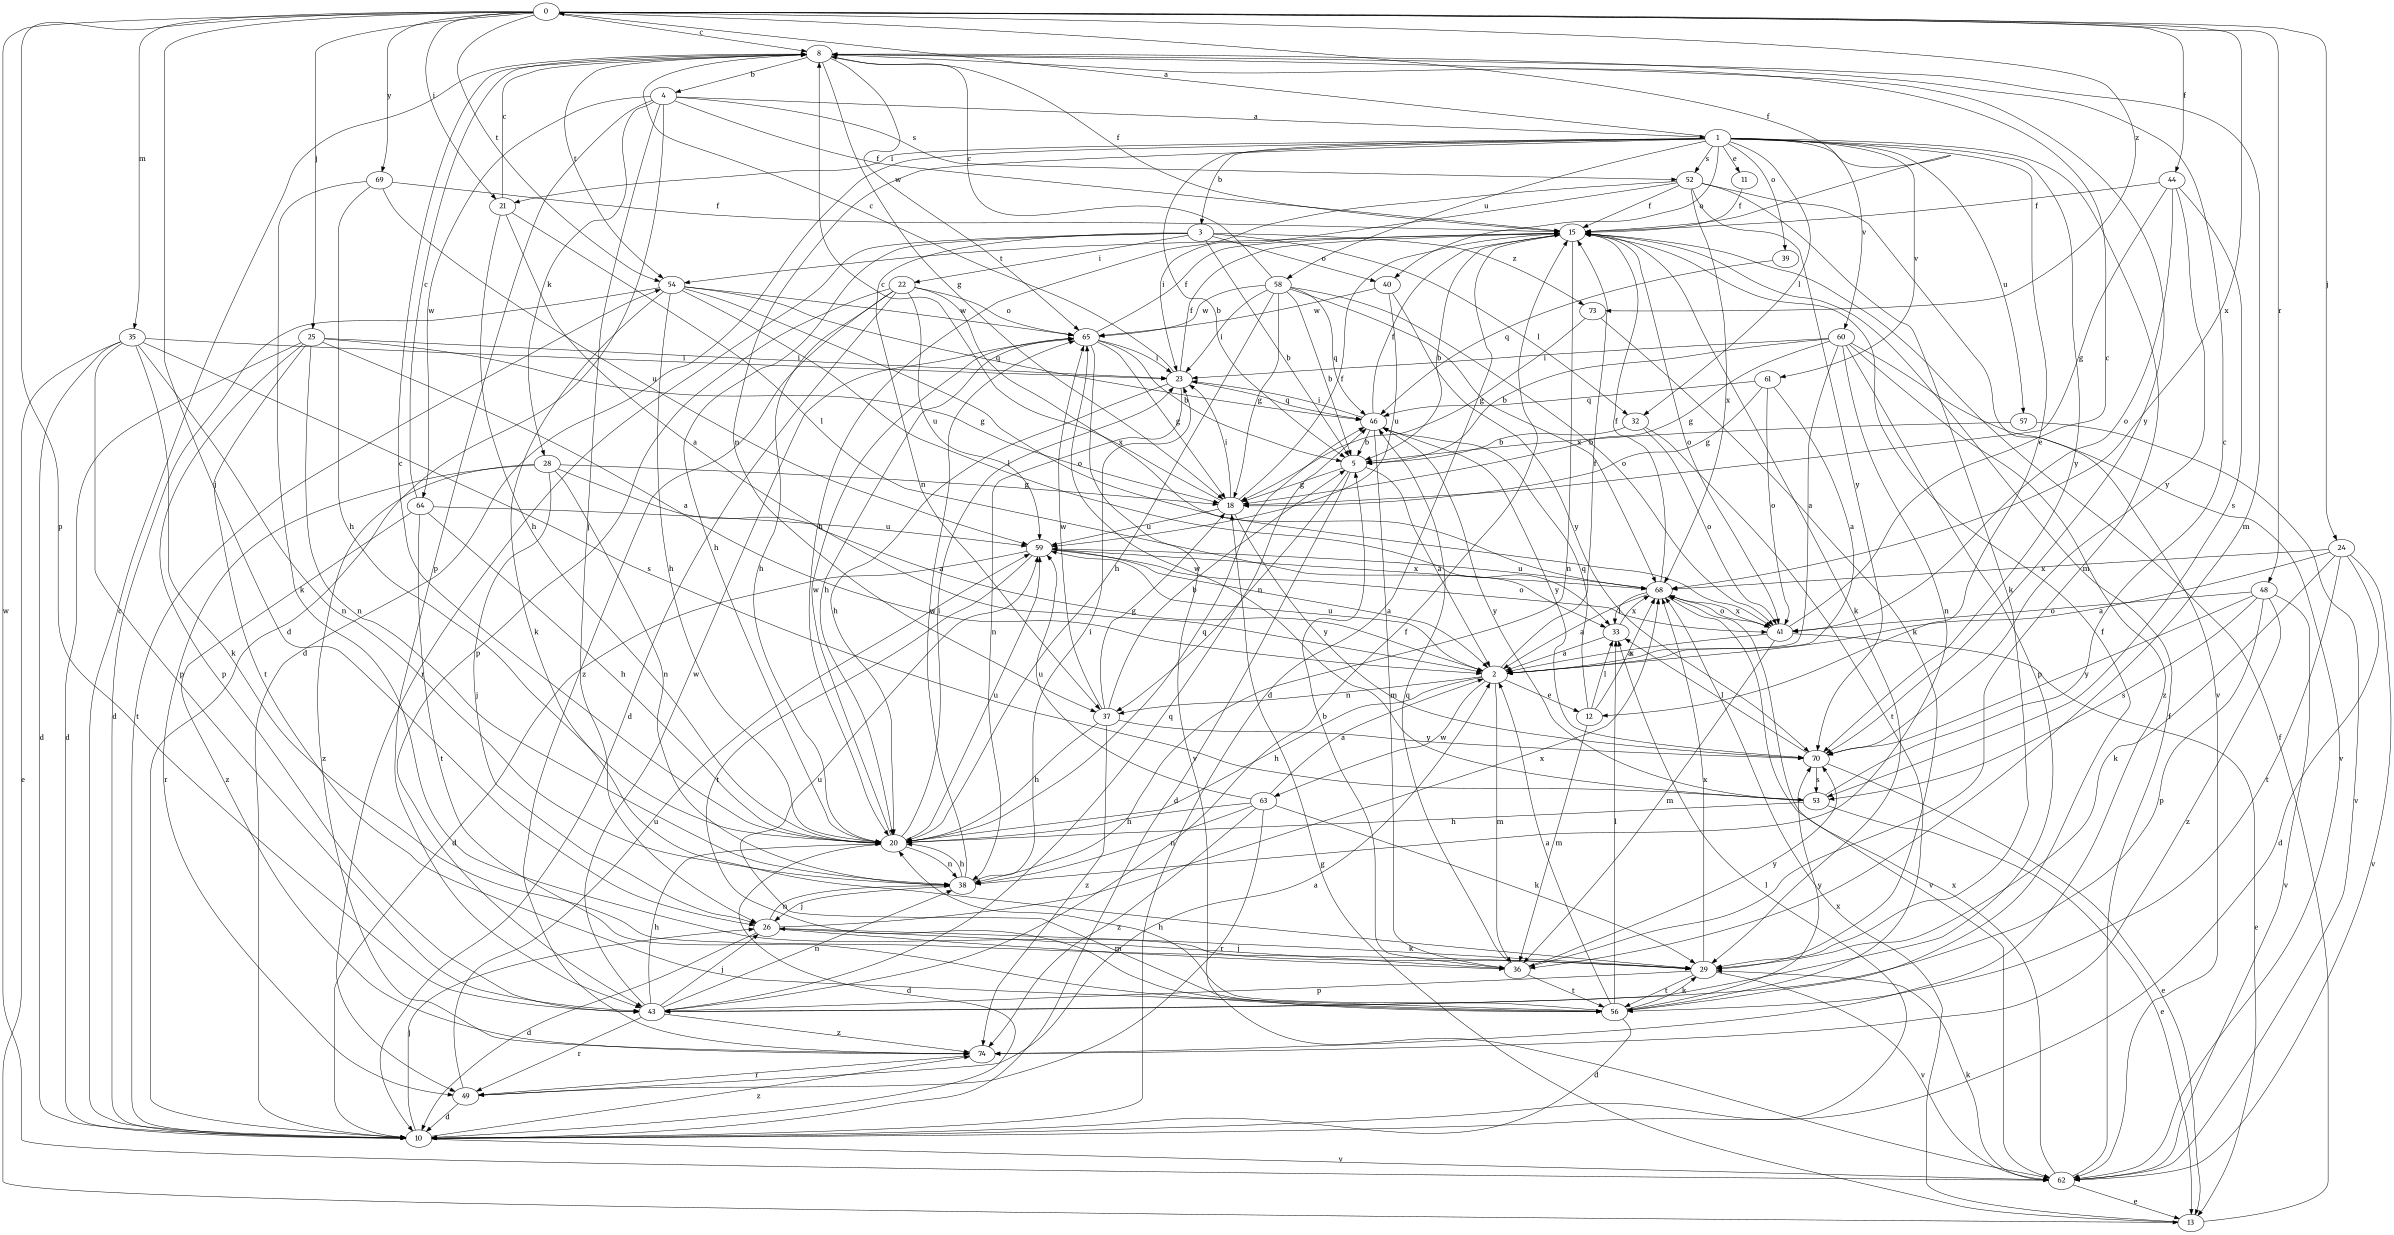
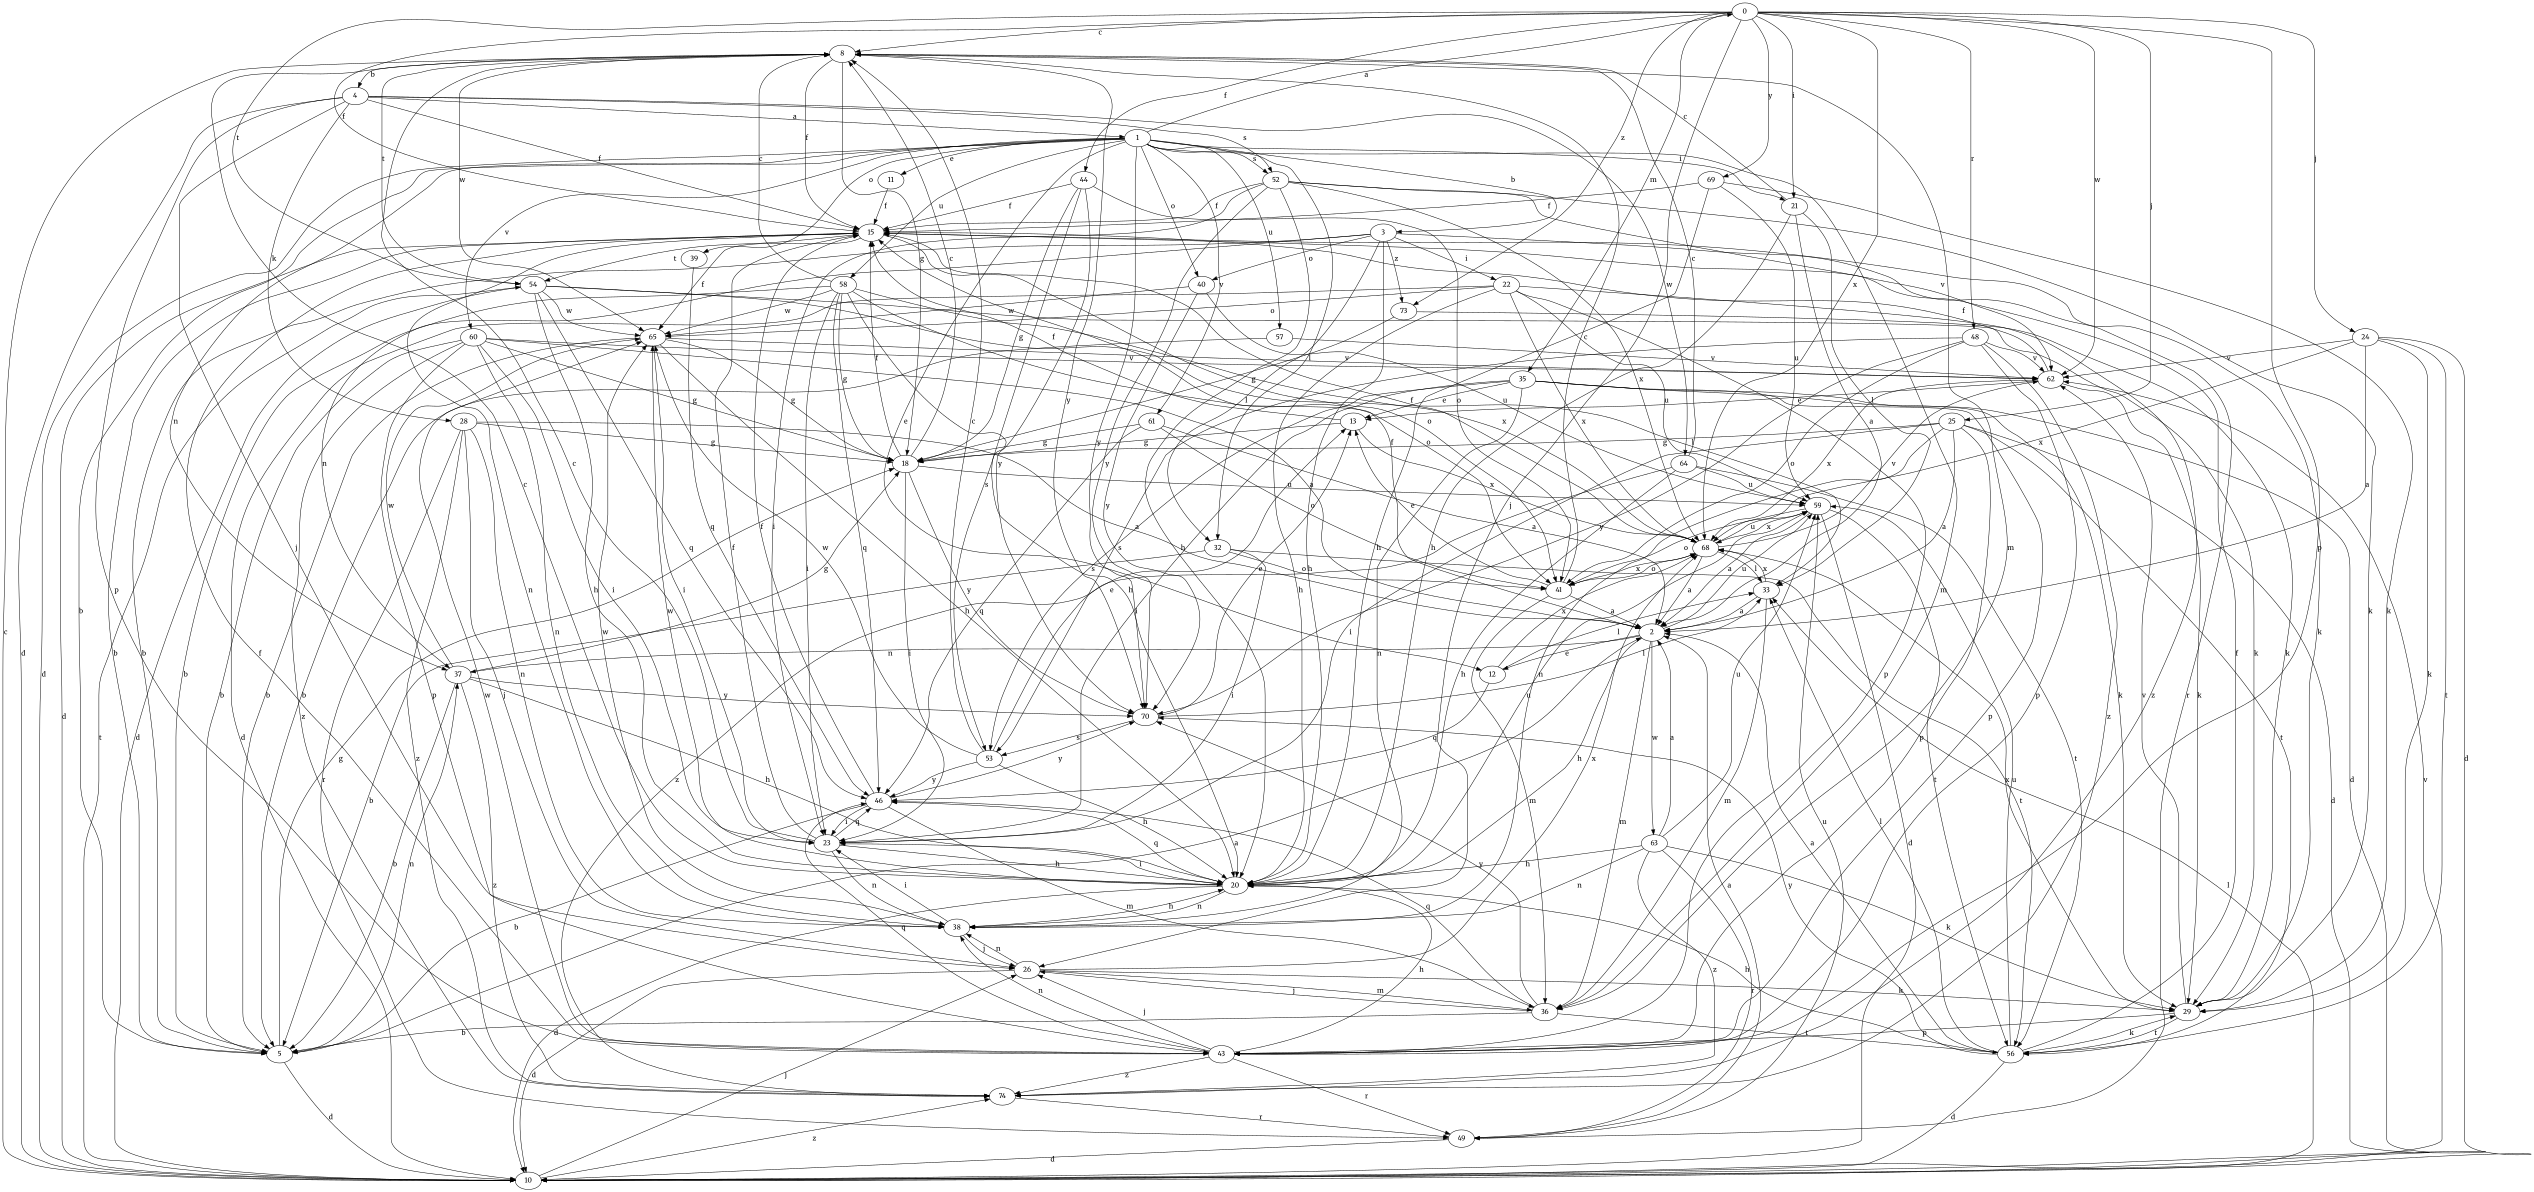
edge "65" -> "15": reversed
edge "54" -> "41": removed, label "o"
edge "32" -> "23": added, label "i"
edge "12" -> "36": now "33" -> "36"
